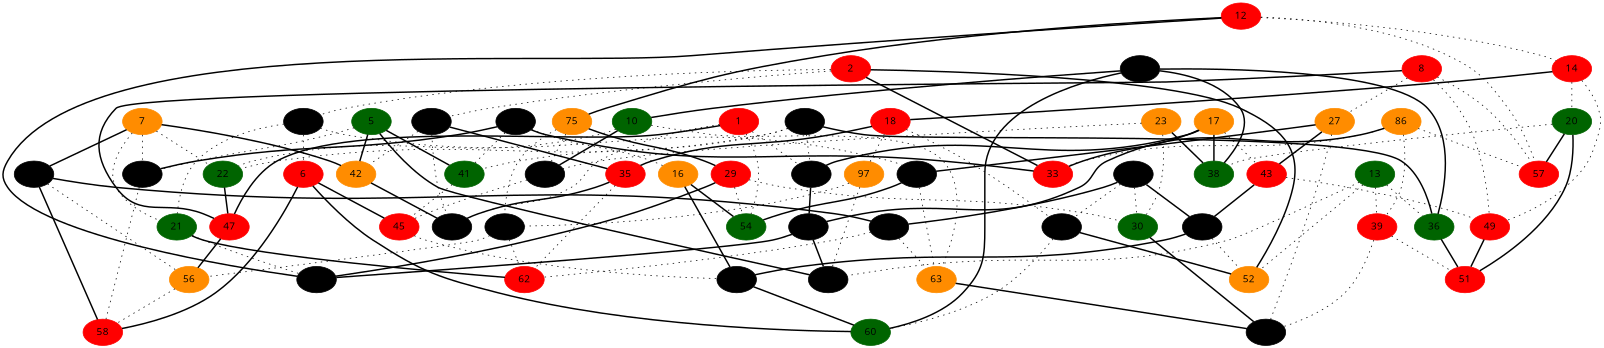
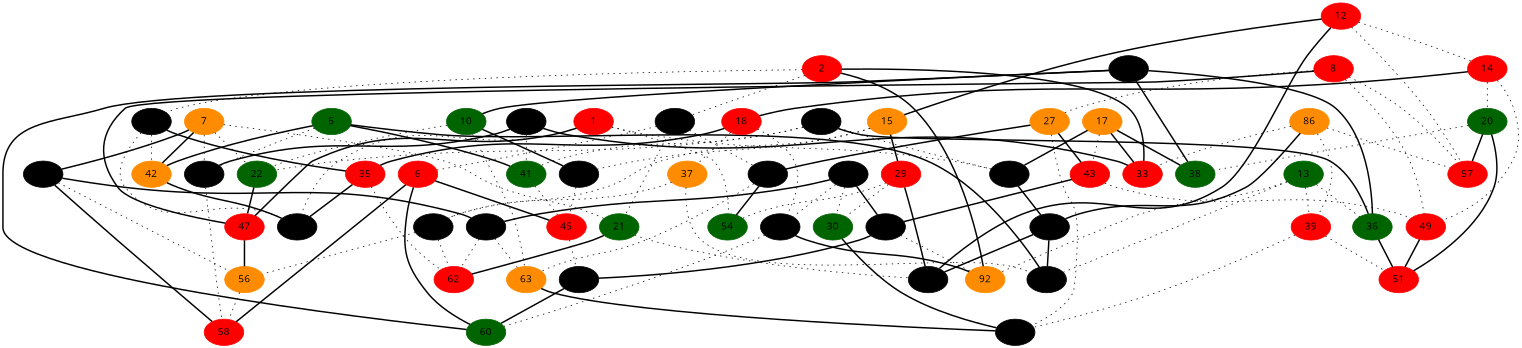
node "75": label "75" -> "15"
node "23": removed
node "16": removed
node "97": label "97" -> "37"
node "52": label "52" -> "92"
